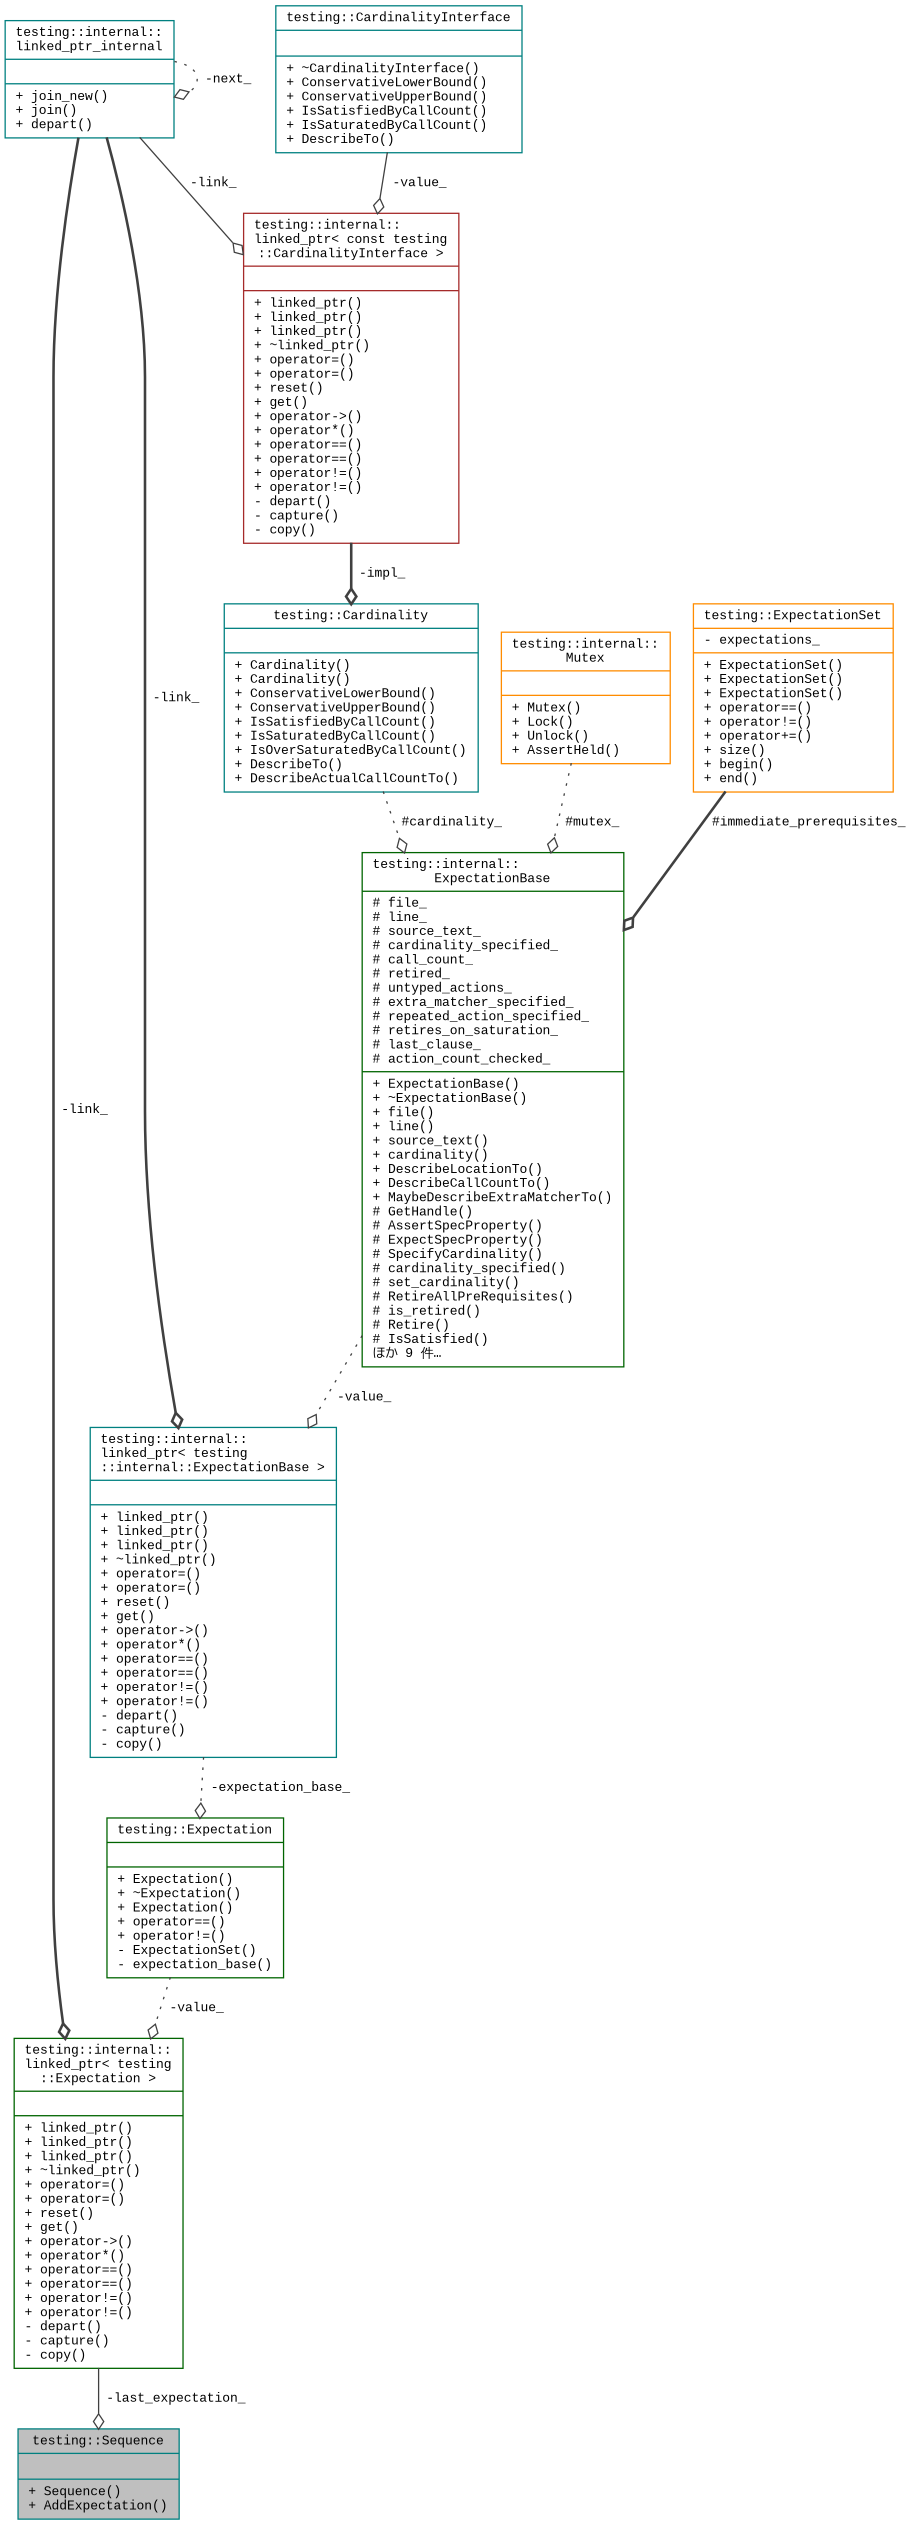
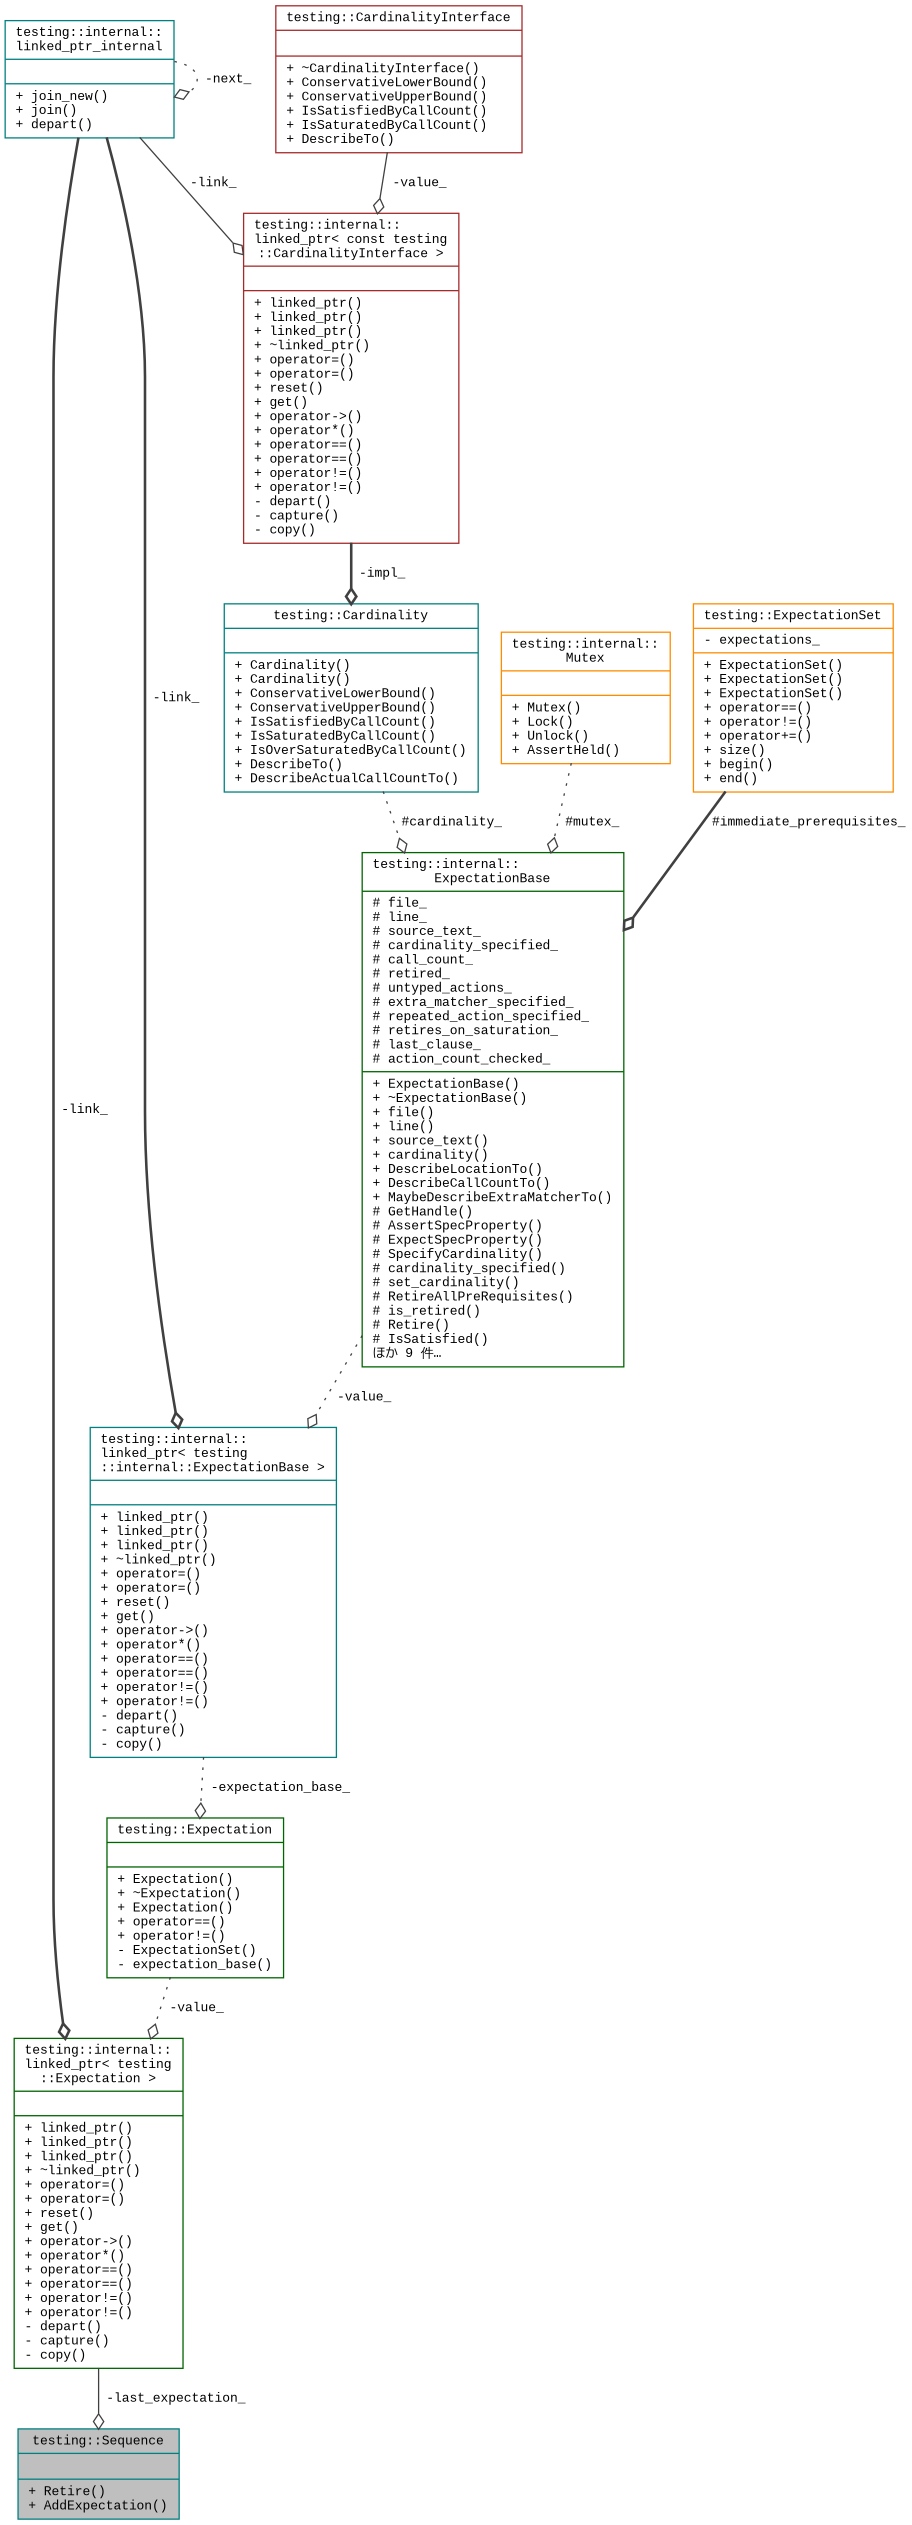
node "testing::CardinalityInterface": color teal -> brown
node "testing::Sequence": text "+ Sequence()" -> "+ Retire()"
